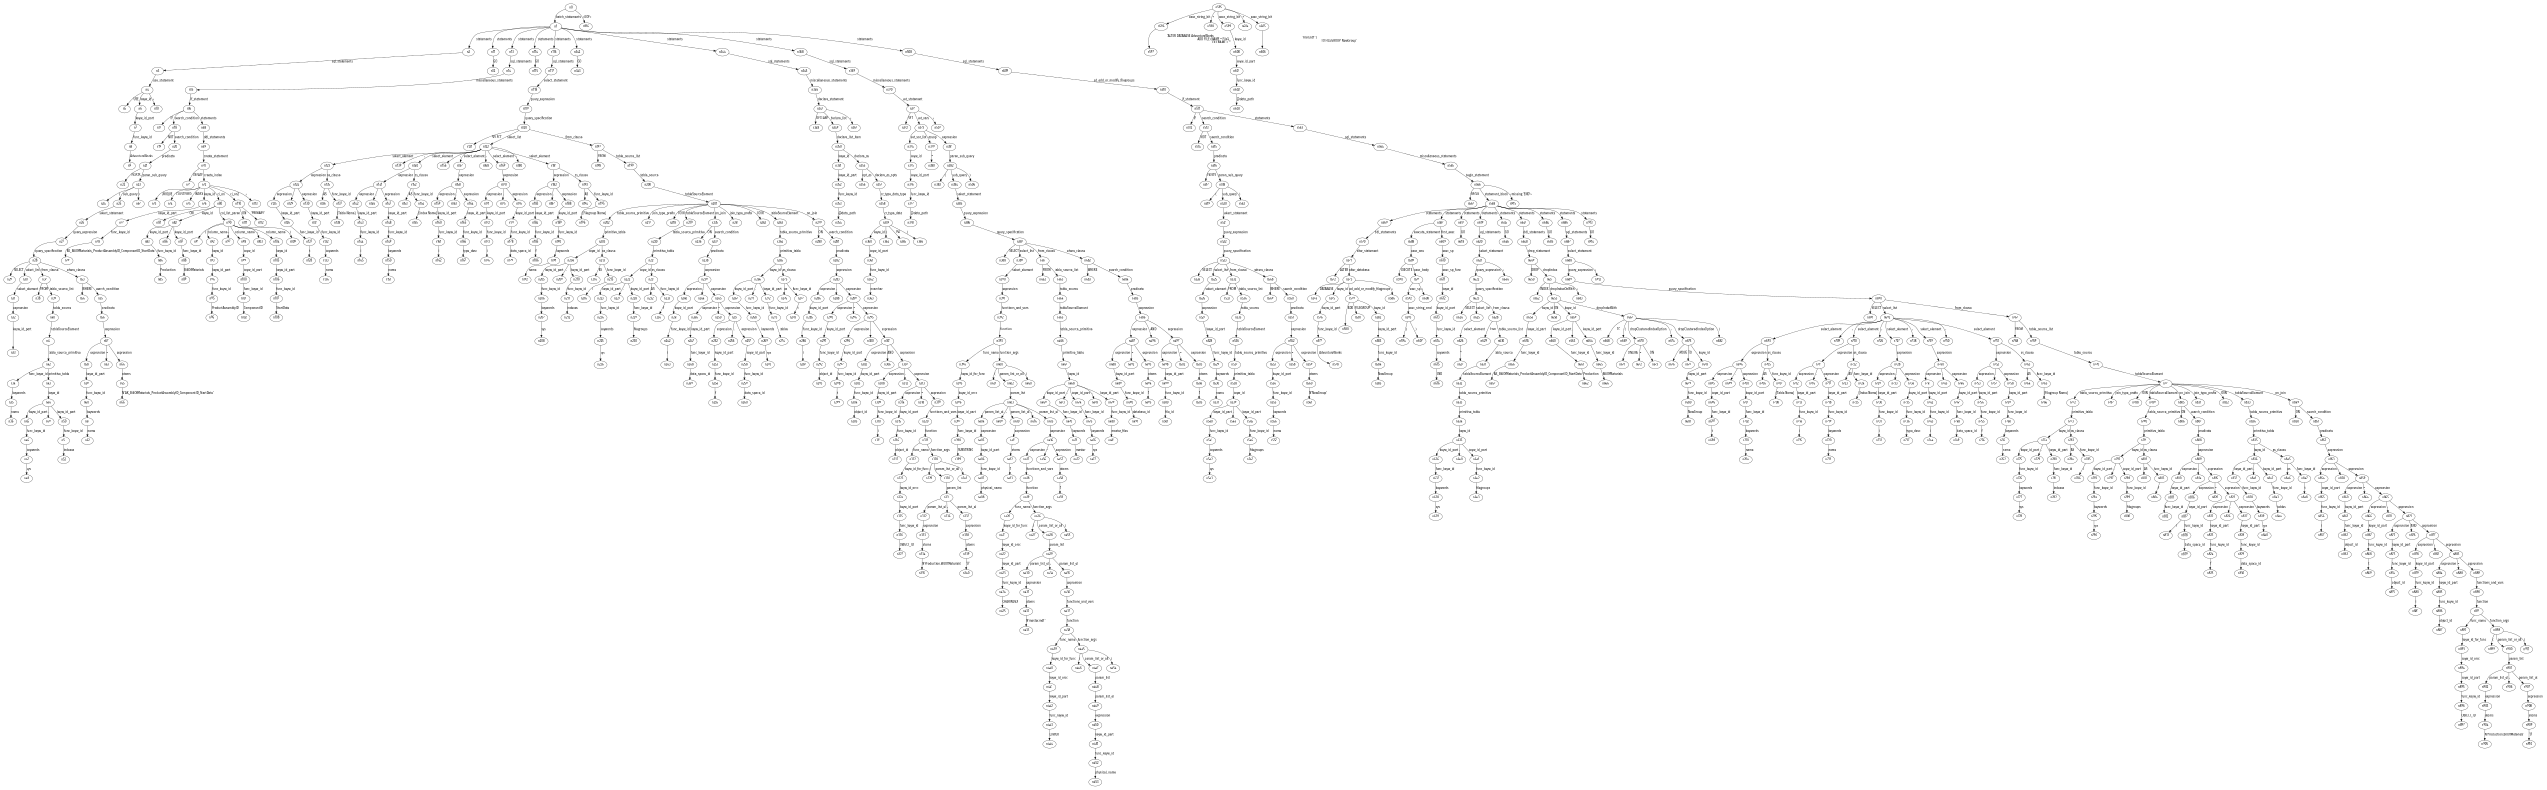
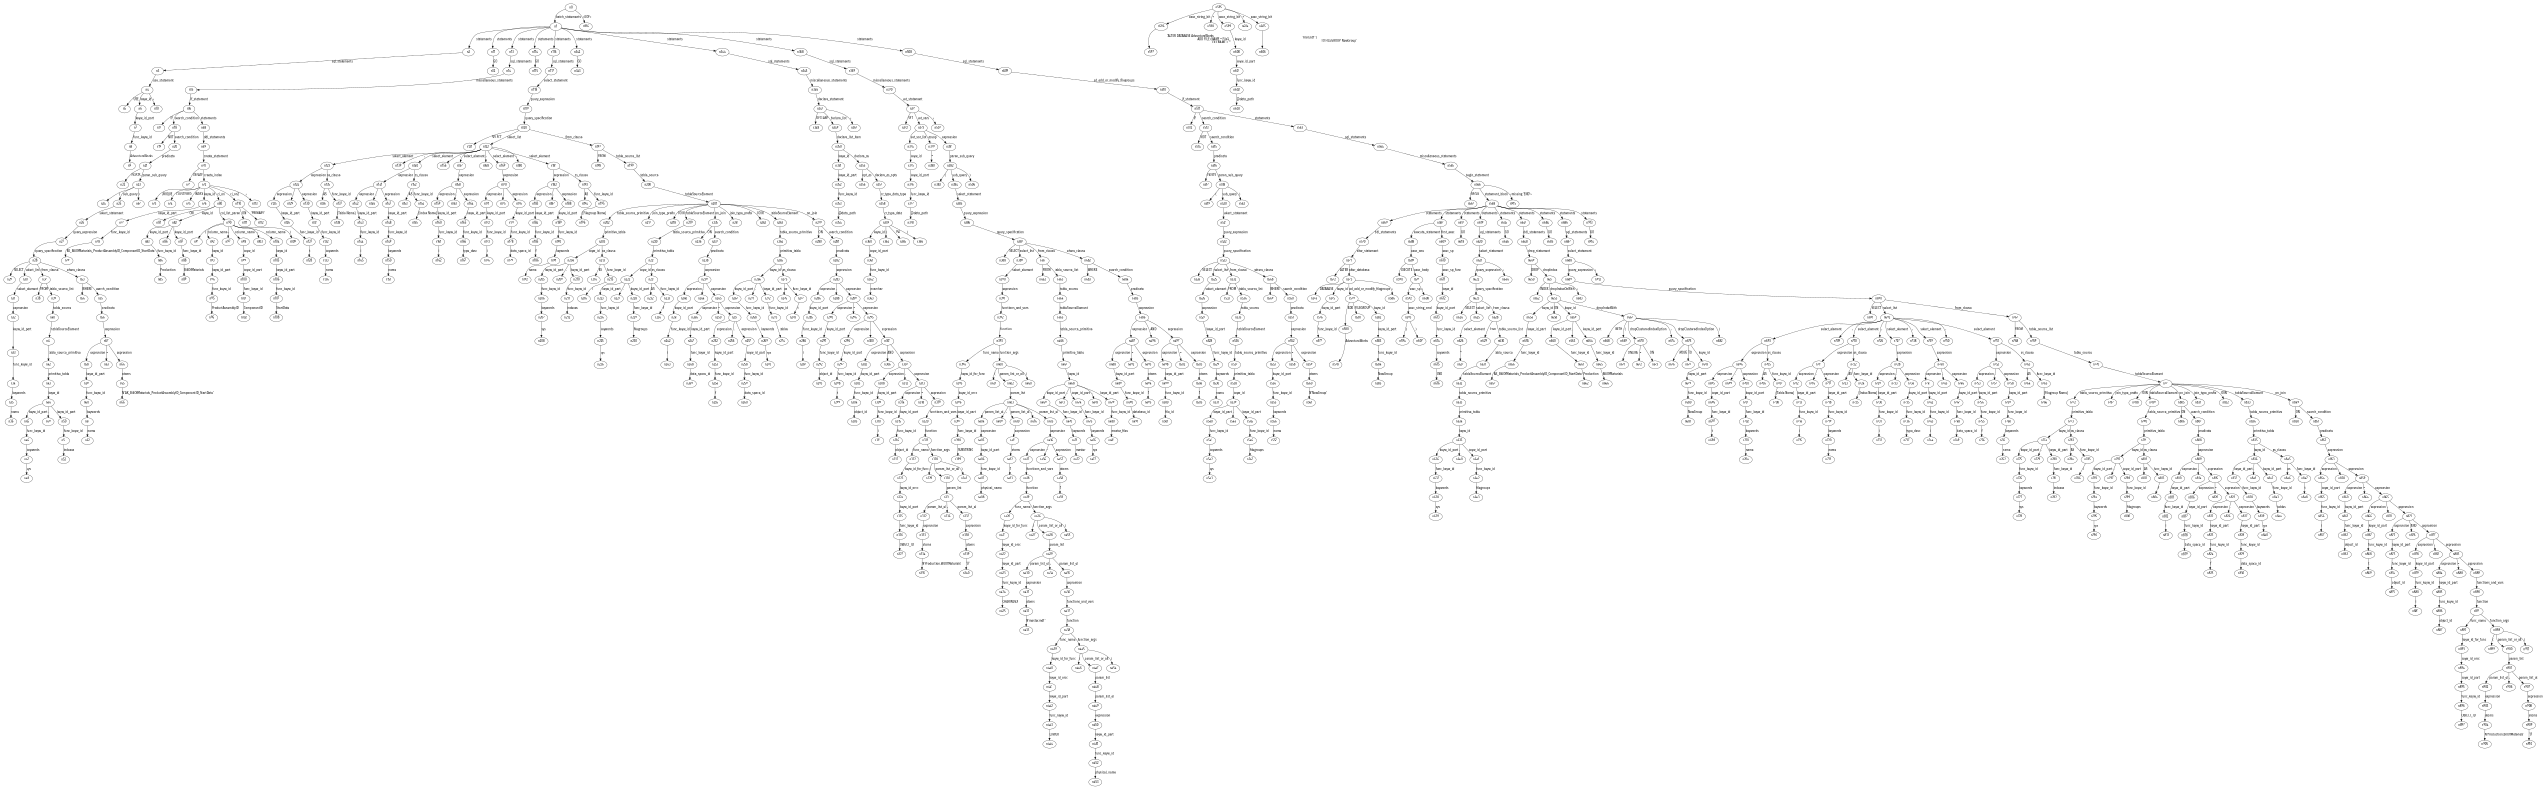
edge "n667" -> "n668": label "TO" -> "WITH"
edge "n577" -> "n578": now "n580" -> "n578"
edge "n42" -> "n34": now "n33" -> "n34"
edge "n817" -> "n813": now "n812" -> "n813"
